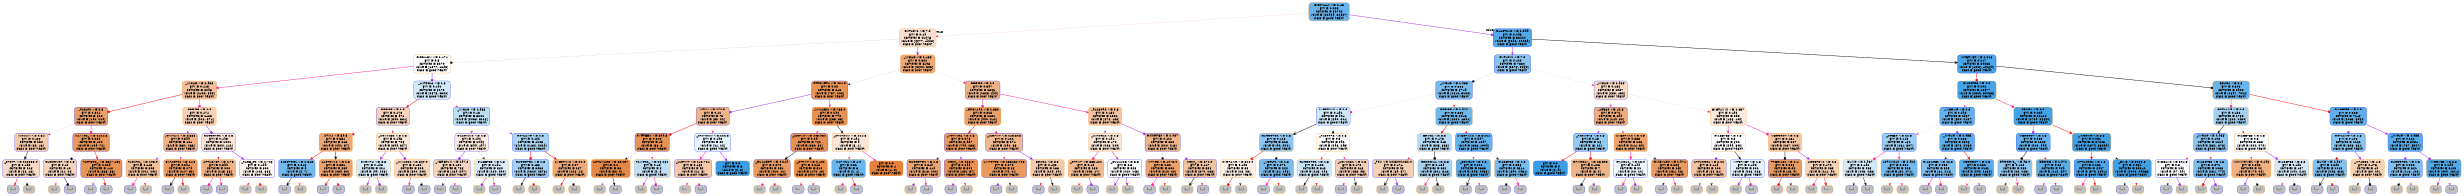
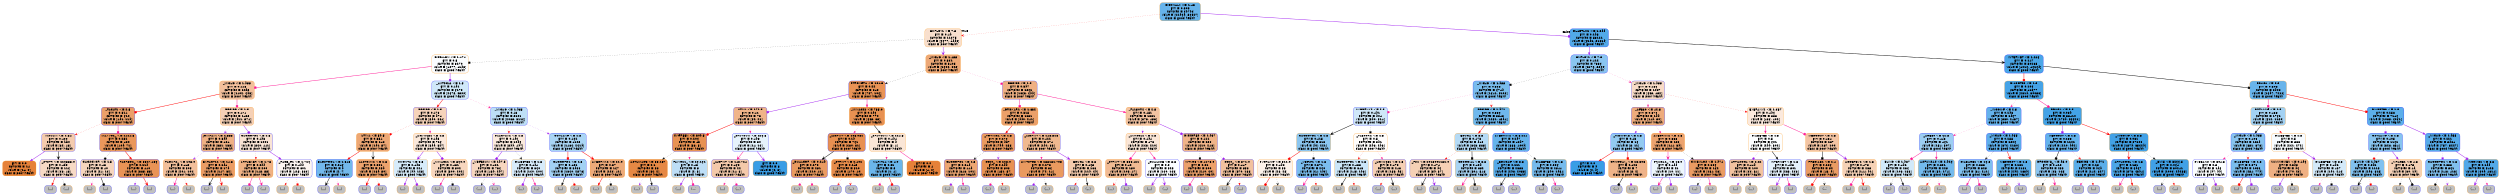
node "gini = 0.0 samples = 14 value = [14, 0] class = poor health": added
